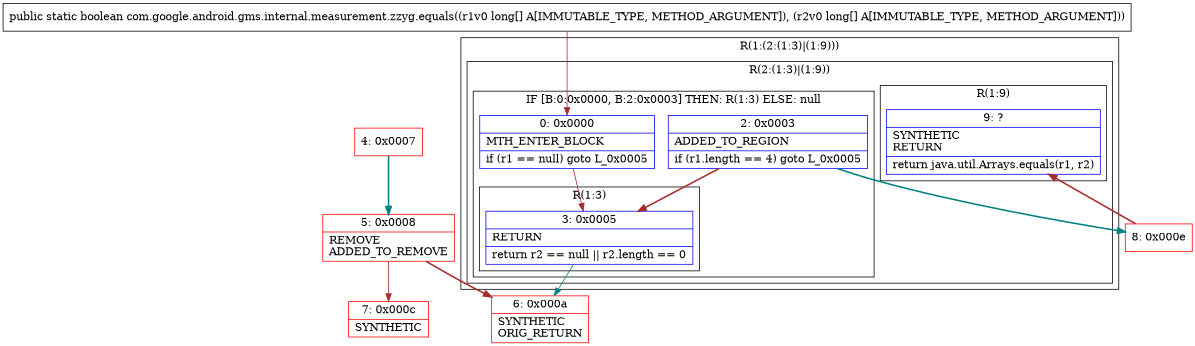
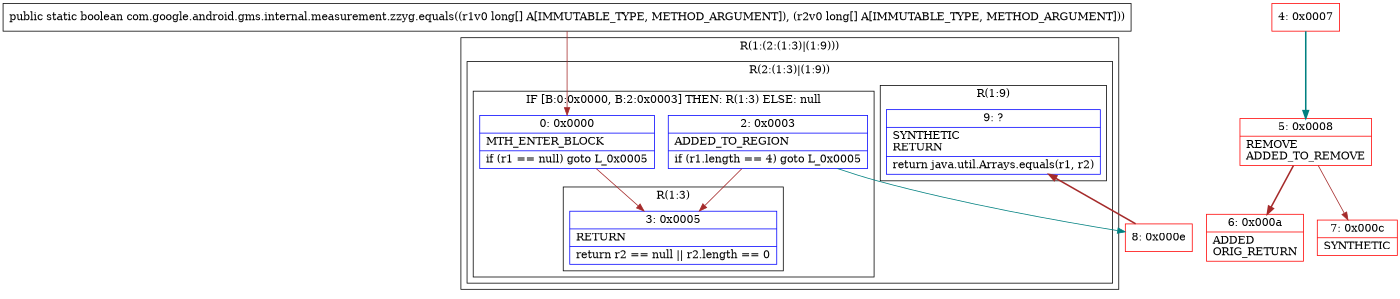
edge "2: 0x0003" -> "3: 0x0005": style bold -> solid
edge "2: 0x0003" -> "8: 0x000e": style bold -> solid
edge "3: 0x0005" -> "6: 0x000a": removed
node "6: 0x000a": text "SYNTHETIC" -> "ADDED"
